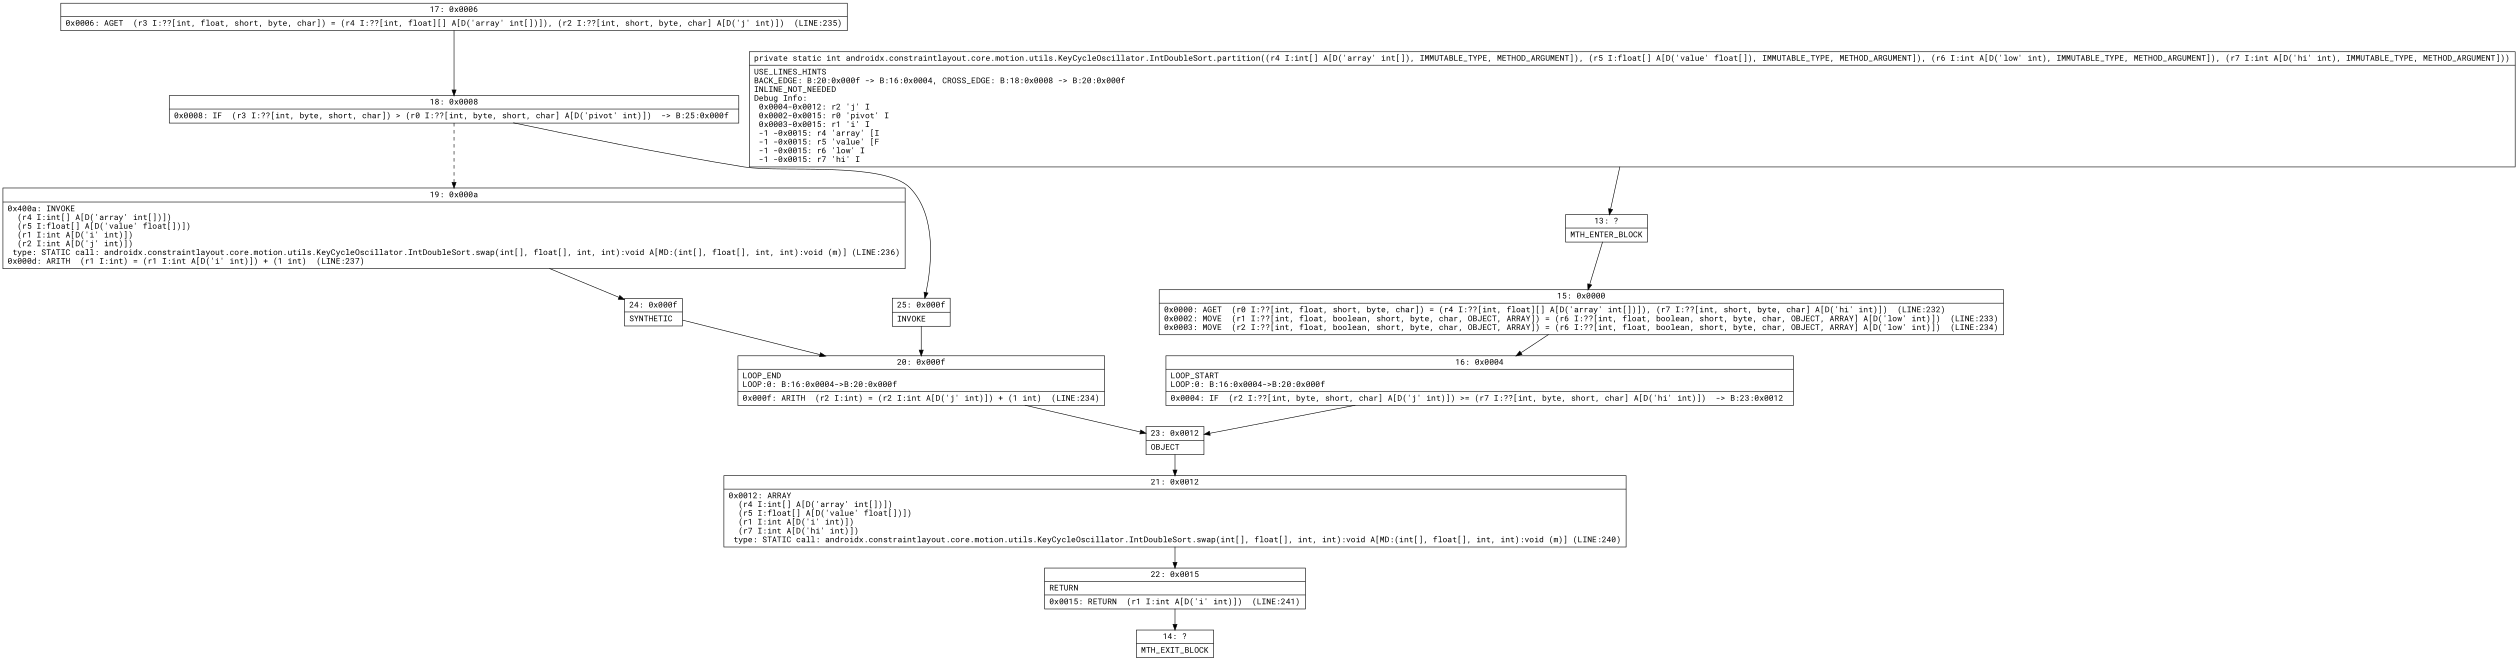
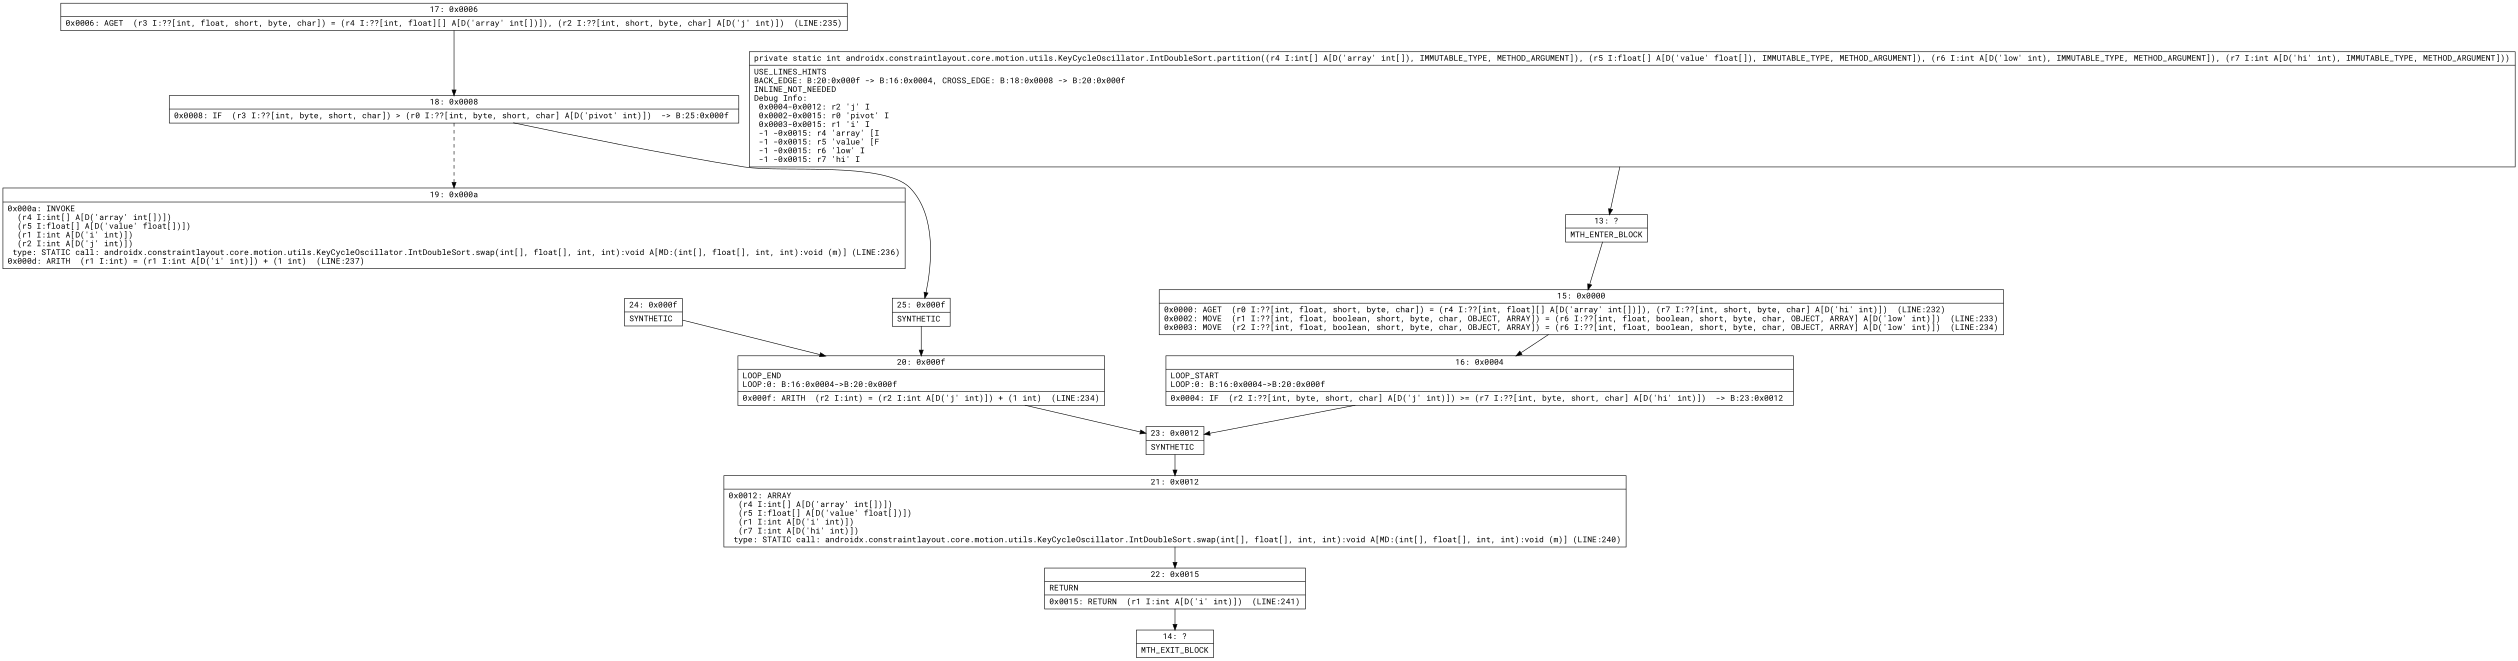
node "19: 0x000a": text "0x400a: INVOKE" -> "0x000a: INVOKE"
edge "19: 0x000a" -> "24: 0x000f": removed
node "25: 0x000f": text "INVOKE" -> "SYNTHETIC"
node "23: 0x0012": text "OBJECT" -> "SYNTHETIC"
